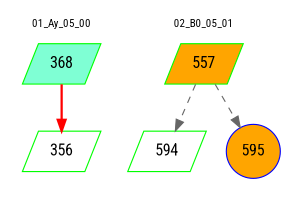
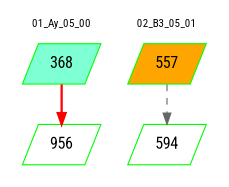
cluster "02_B0_05_01": label "02_B0_05_01" -> "02_B3_05_01"
node "356": label "356" -> "956"
node "595": removed
